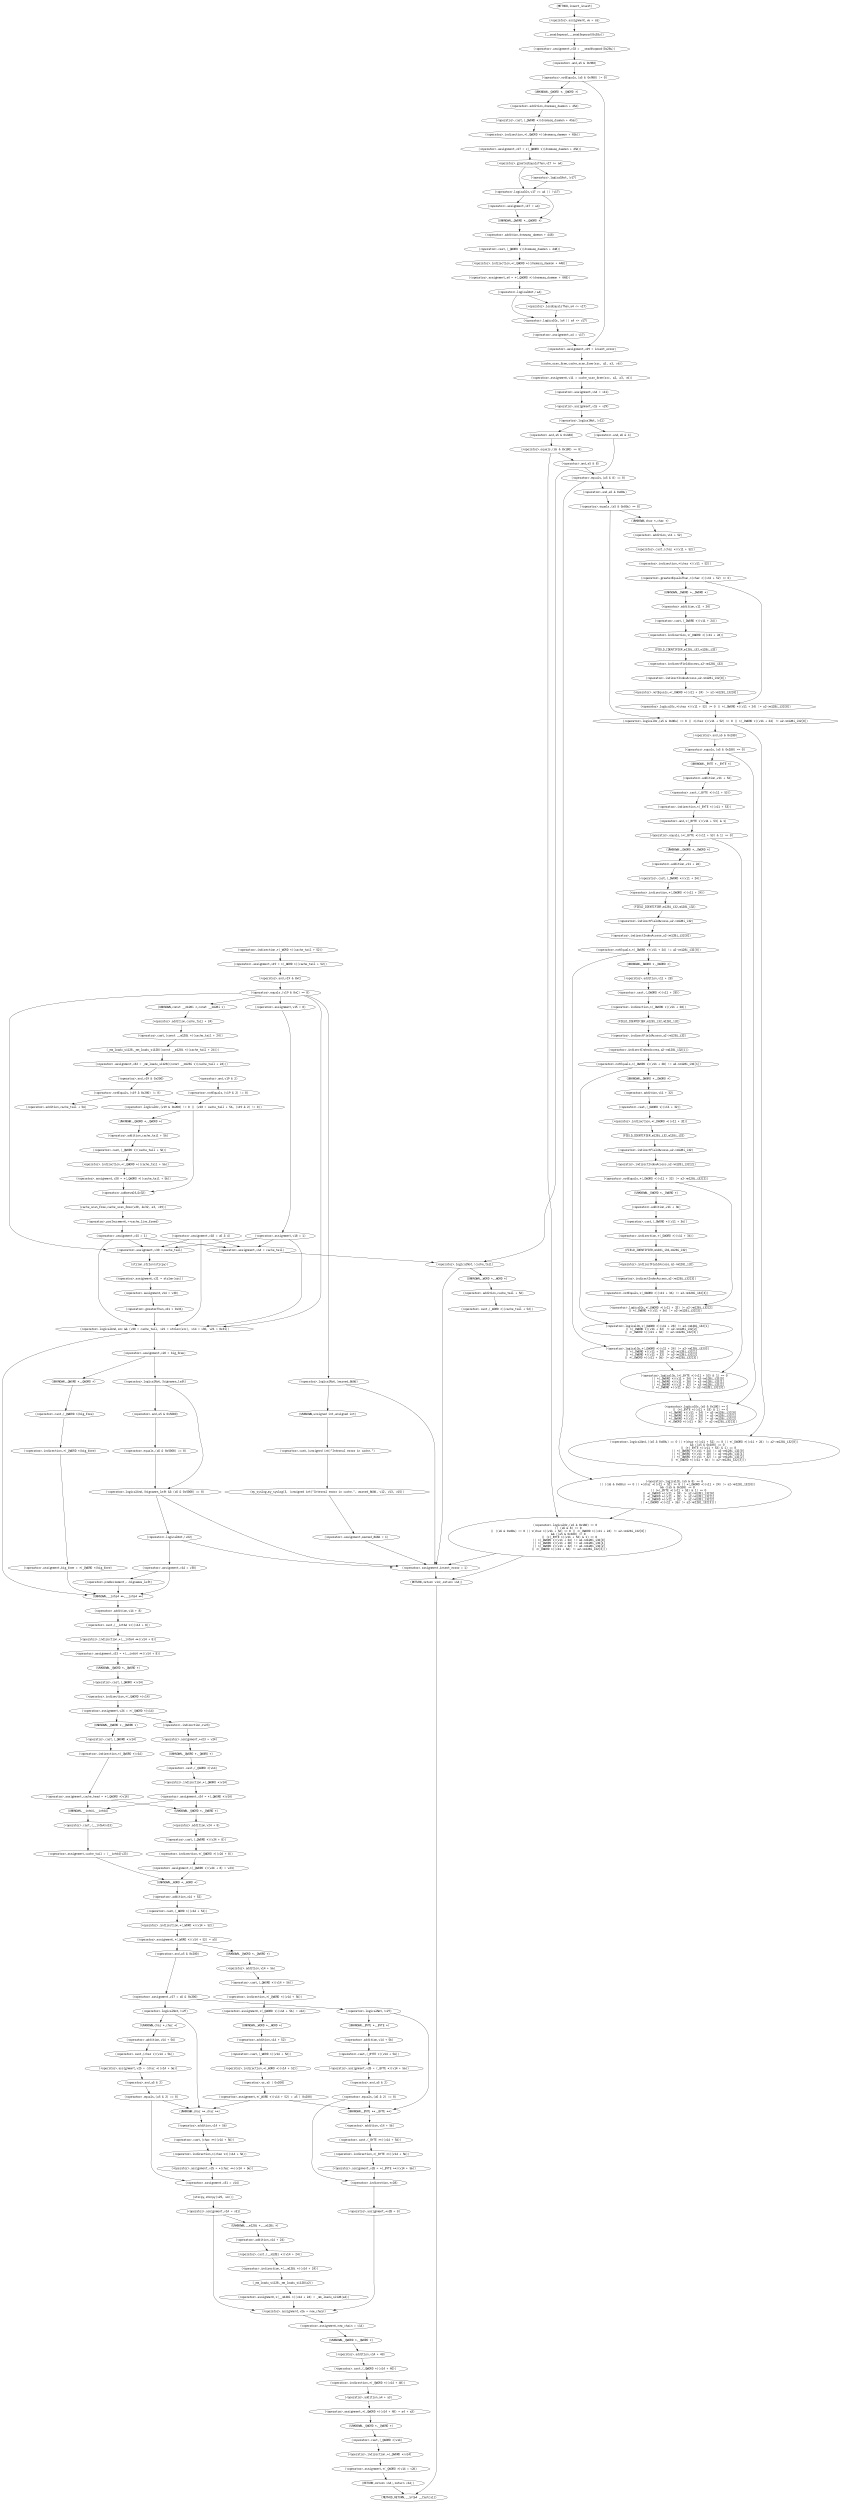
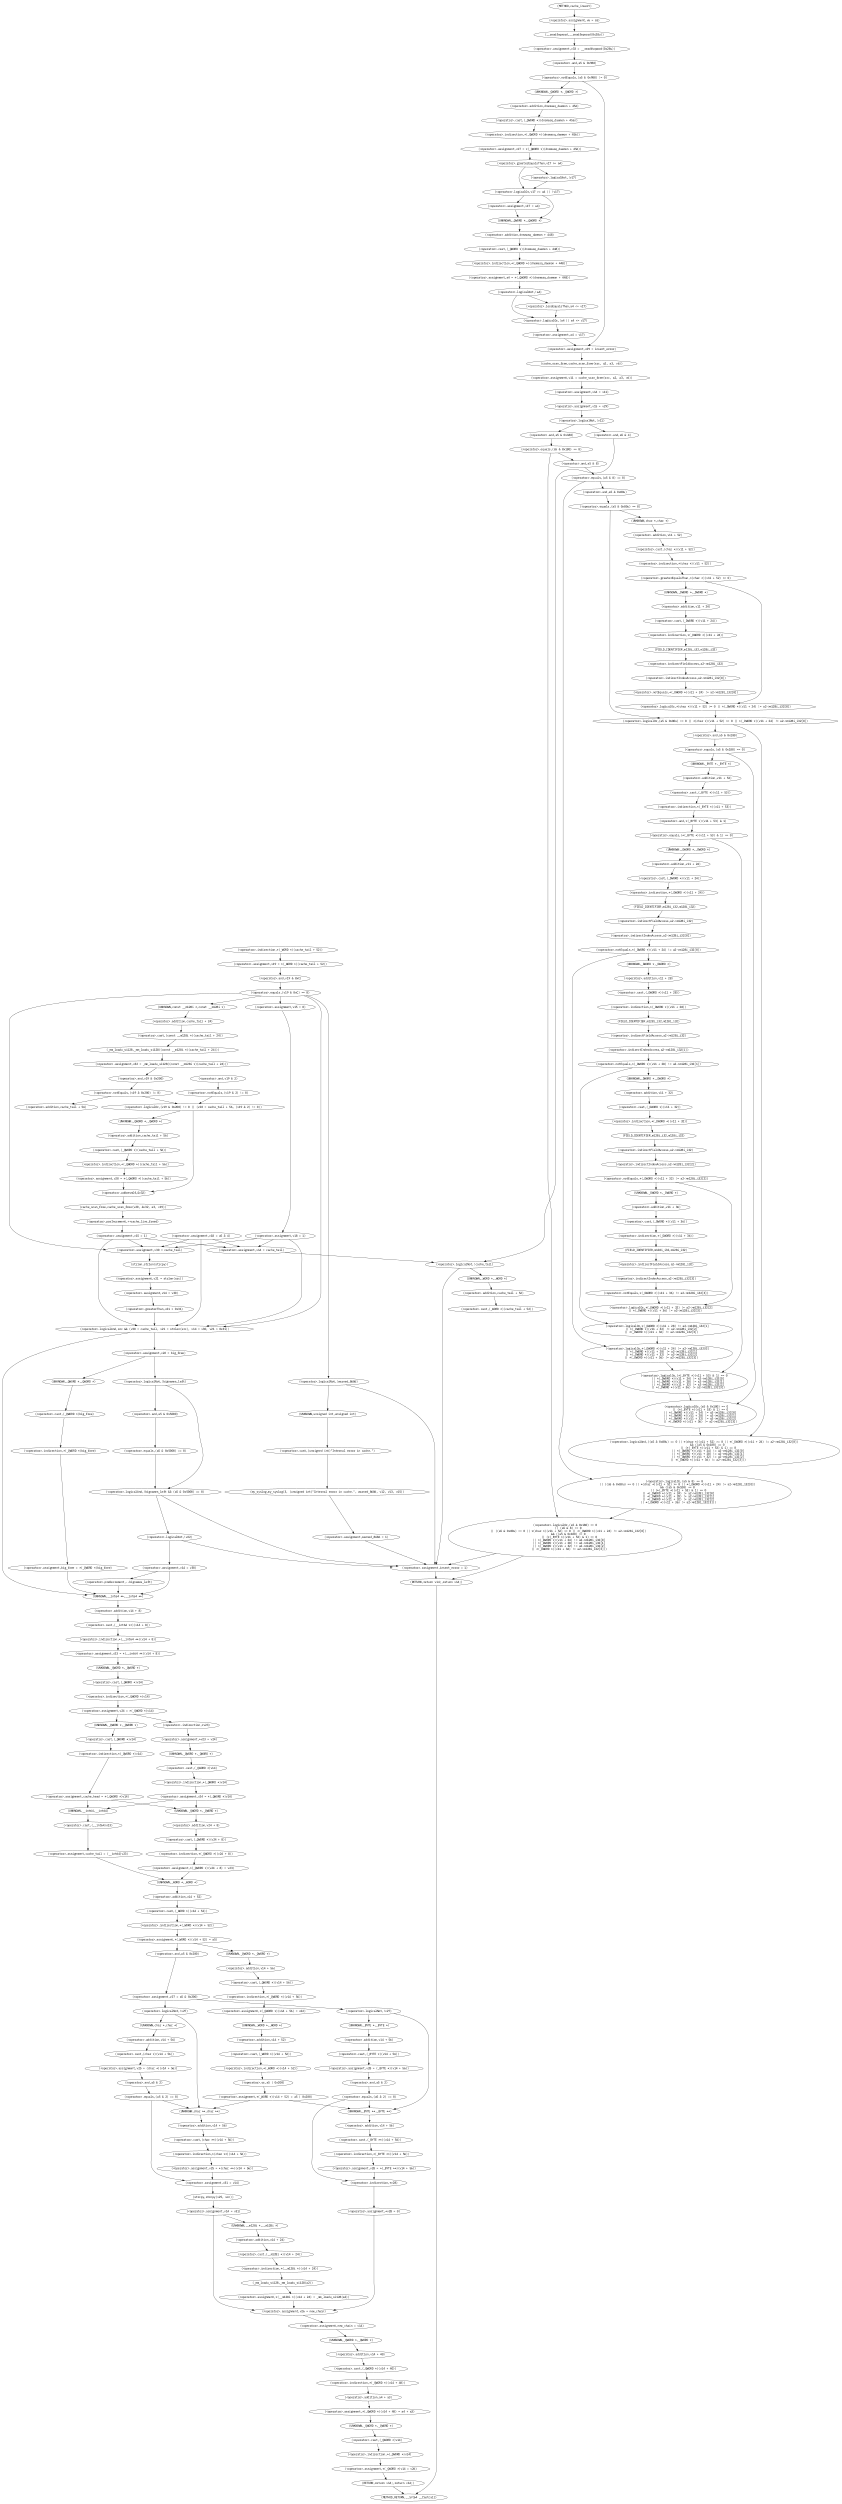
node "(METHOD,insert_insert)": label "(METHOD,insert_insert)" -> "(METHOD,cache_insert)"
edge "(<operator>.cast,(char *)(v11 + 52))" -> "(<operator>.indirection,*(char *)(v11 + 52))": added
edge "(<operator>.assignment,v31 = v14)" -> "(strcpy,strcpy(v25, src))": added
